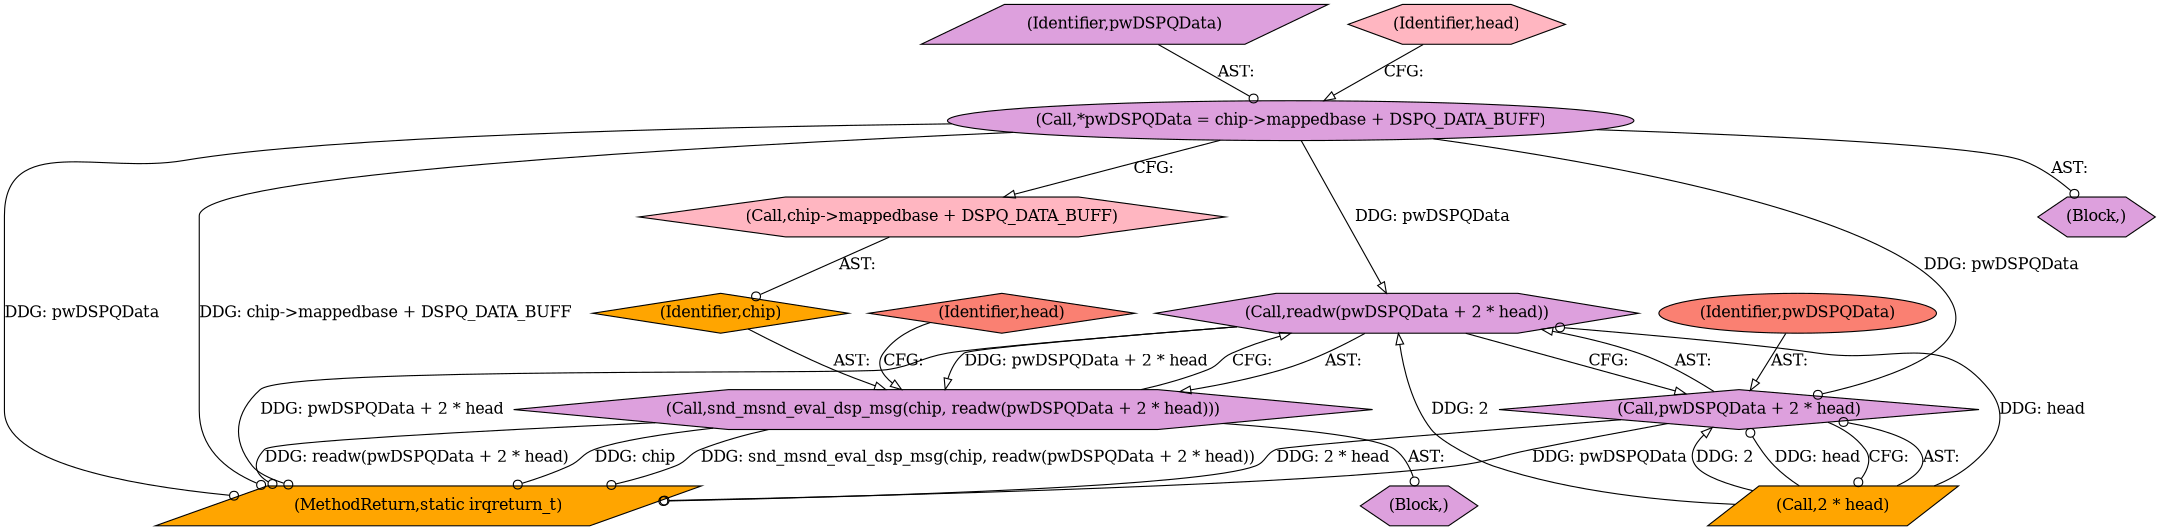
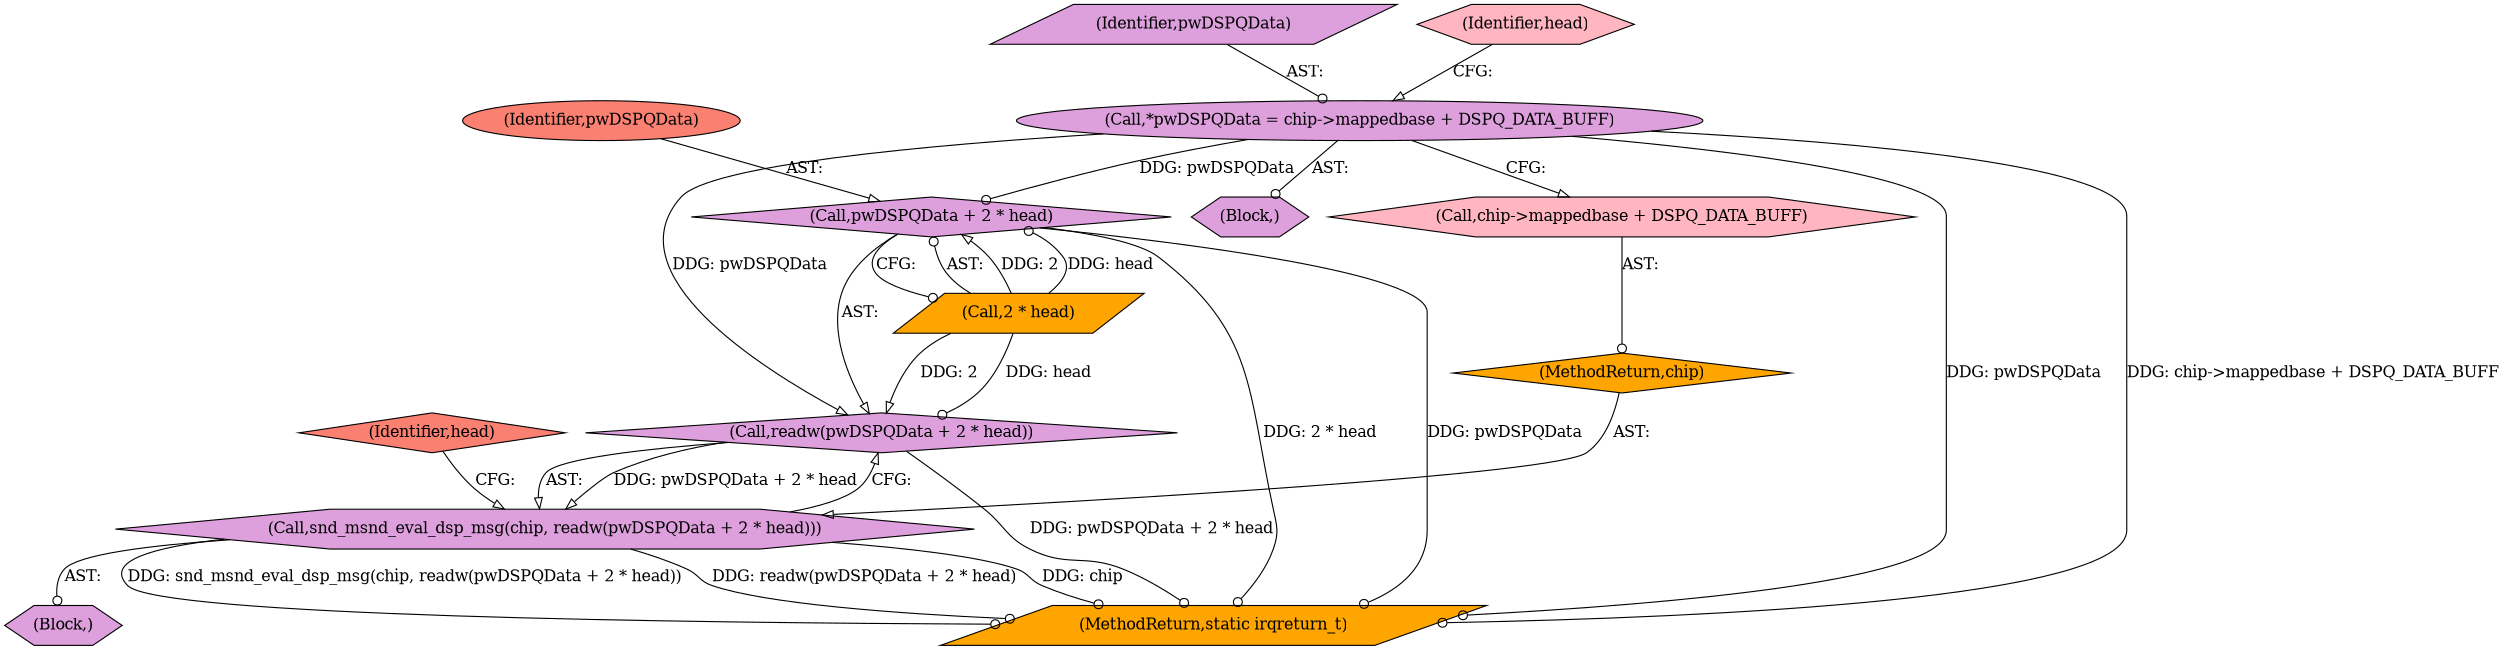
node "(Identifier,chip)": label "(Identifier,chip)" -> "(MethodReturn,chip)"
node "(Call,readw(pwDSPQData + 2 * head))": shape hexagon -> diamond
edge "(Call,readw(pwDSPQData + 2 * head))" -> "(Call,pwDSPQData + 2 * head)": removed, label "CFG:"
